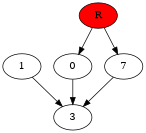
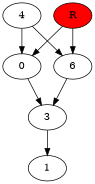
node "4": added
node "7": label "7" -> "6"
edge "1" -> "3": reversed
